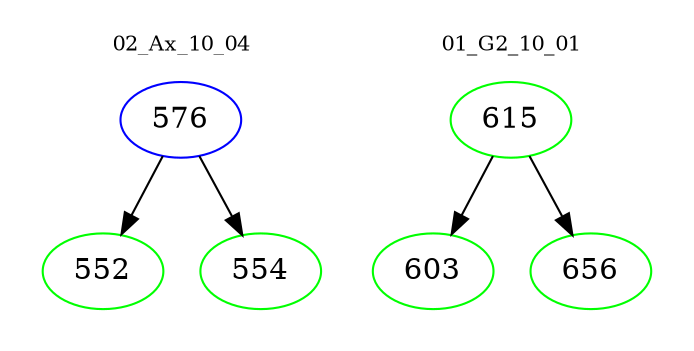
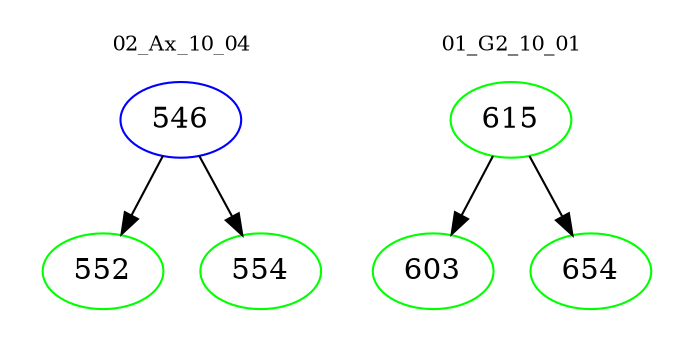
node "576": label "576" -> "546"
node "656": label "656" -> "654"
